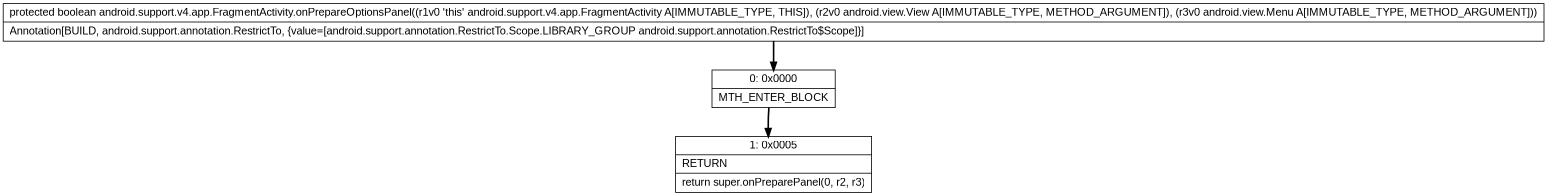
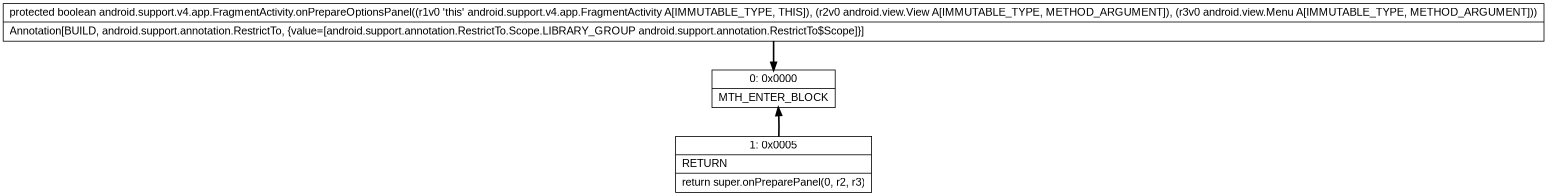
edge "0: 0x0000" -> "1: 0x0005": reversed
